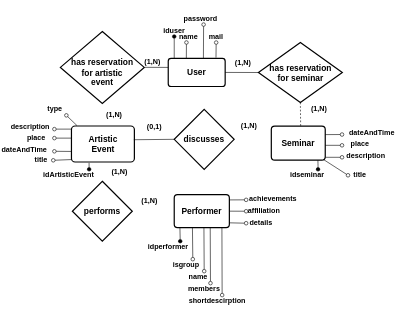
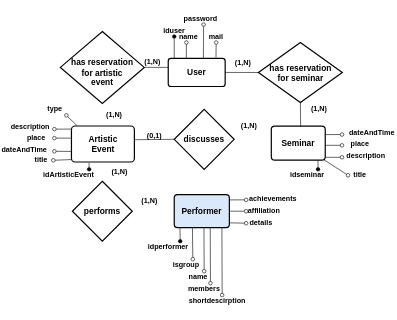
edge "has reservation for seminar" -- "Seminar": style dashed -> solid
node "(0,1)": moved (154, 128) -> (154, 137)
node "Performer": fillcolor #ffffff -> #dae8fc
